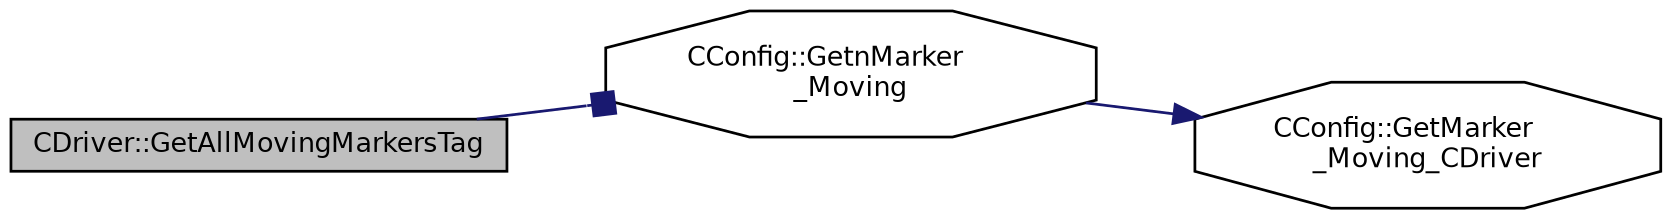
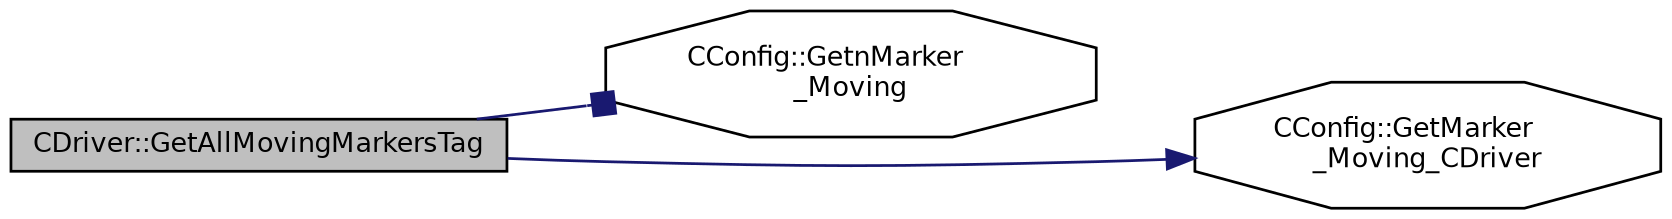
edge "CConfig::GetnMarker _Moving" -> "CConfig::GetMarker _Moving_CDriver": now "CDriver::GetAllMovingMarkersTag" -> "CConfig::GetMarker _Moving_CDriver"
